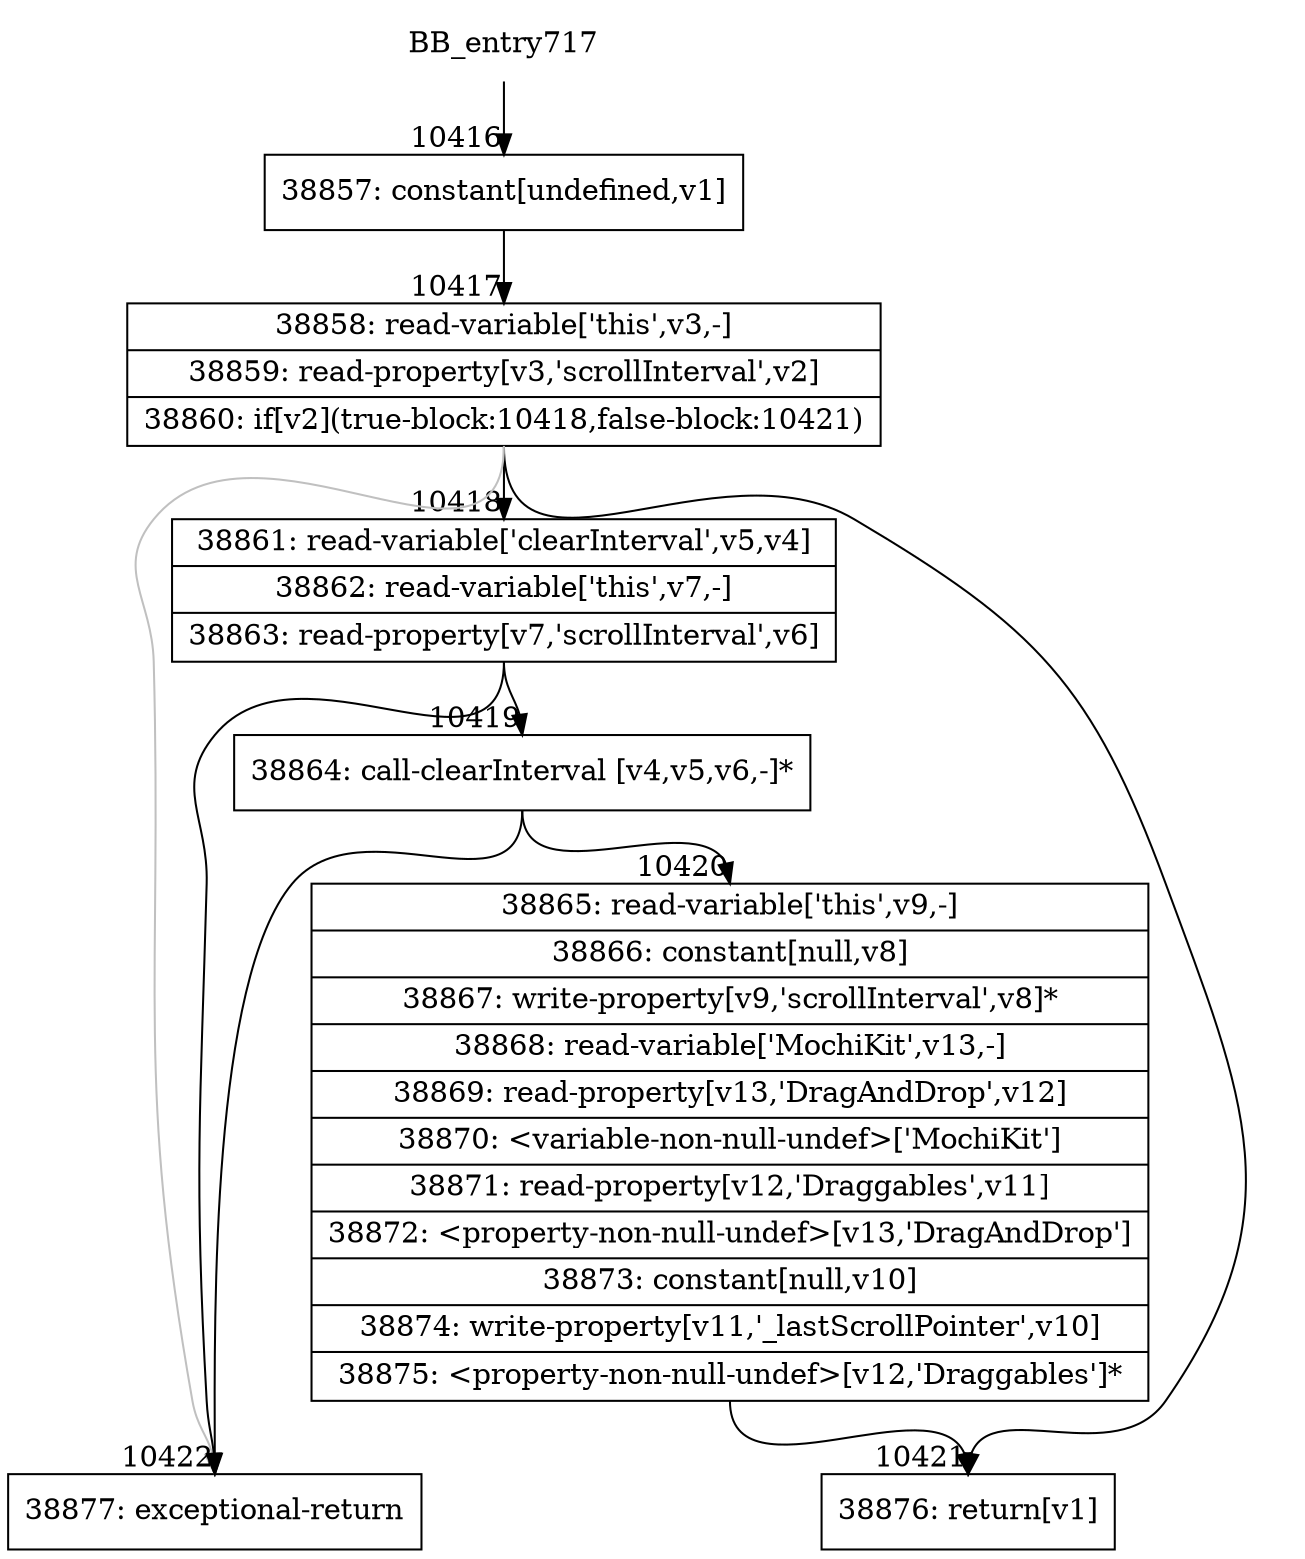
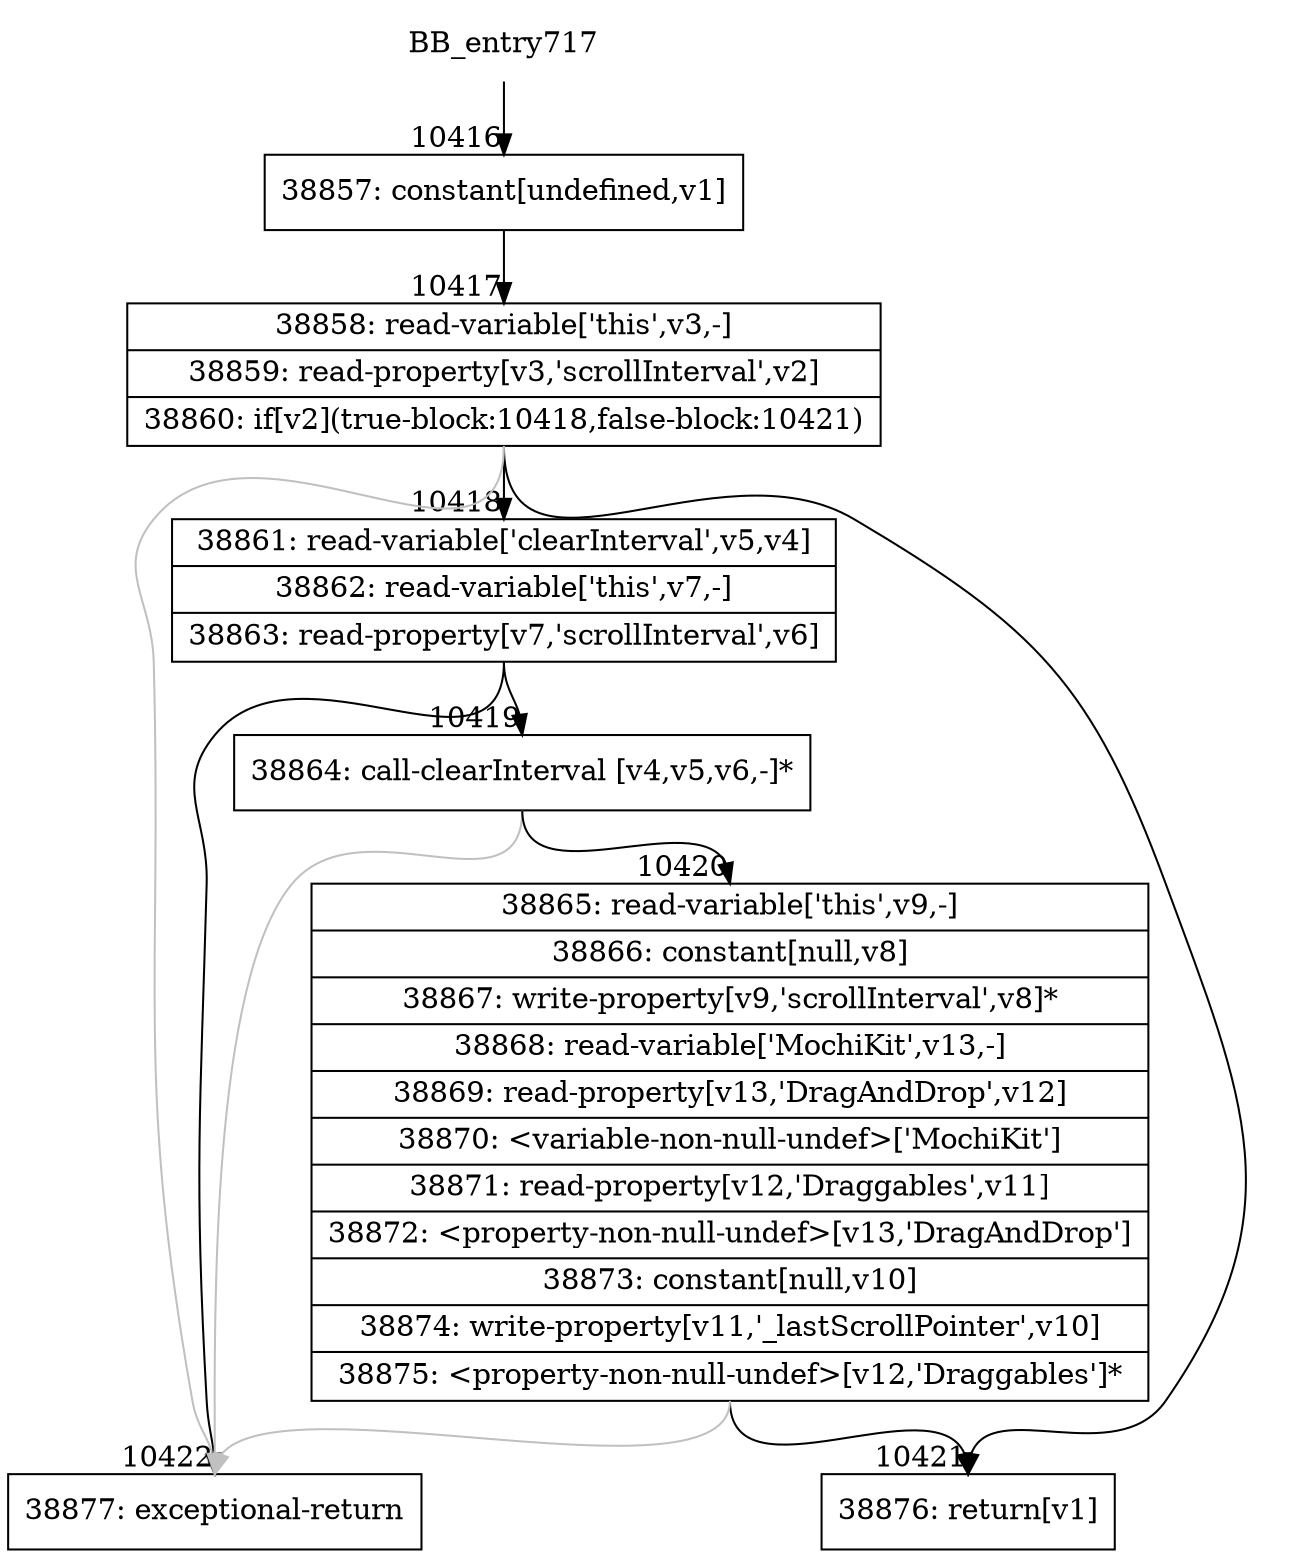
edge "38864: call-clearInterval [v4,v5,v6,-]*" -> "38877: exceptional-return": color black -> gray
edge "38865: read-variable['this',v9,-]" -> "38877: exceptional-return": added
